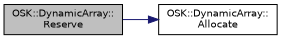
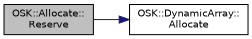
node "OSK::DynamicArray:: Reserve": label "OSK::DynamicArray:: Reserve" -> "OSK::Allocate:: Reserve"
